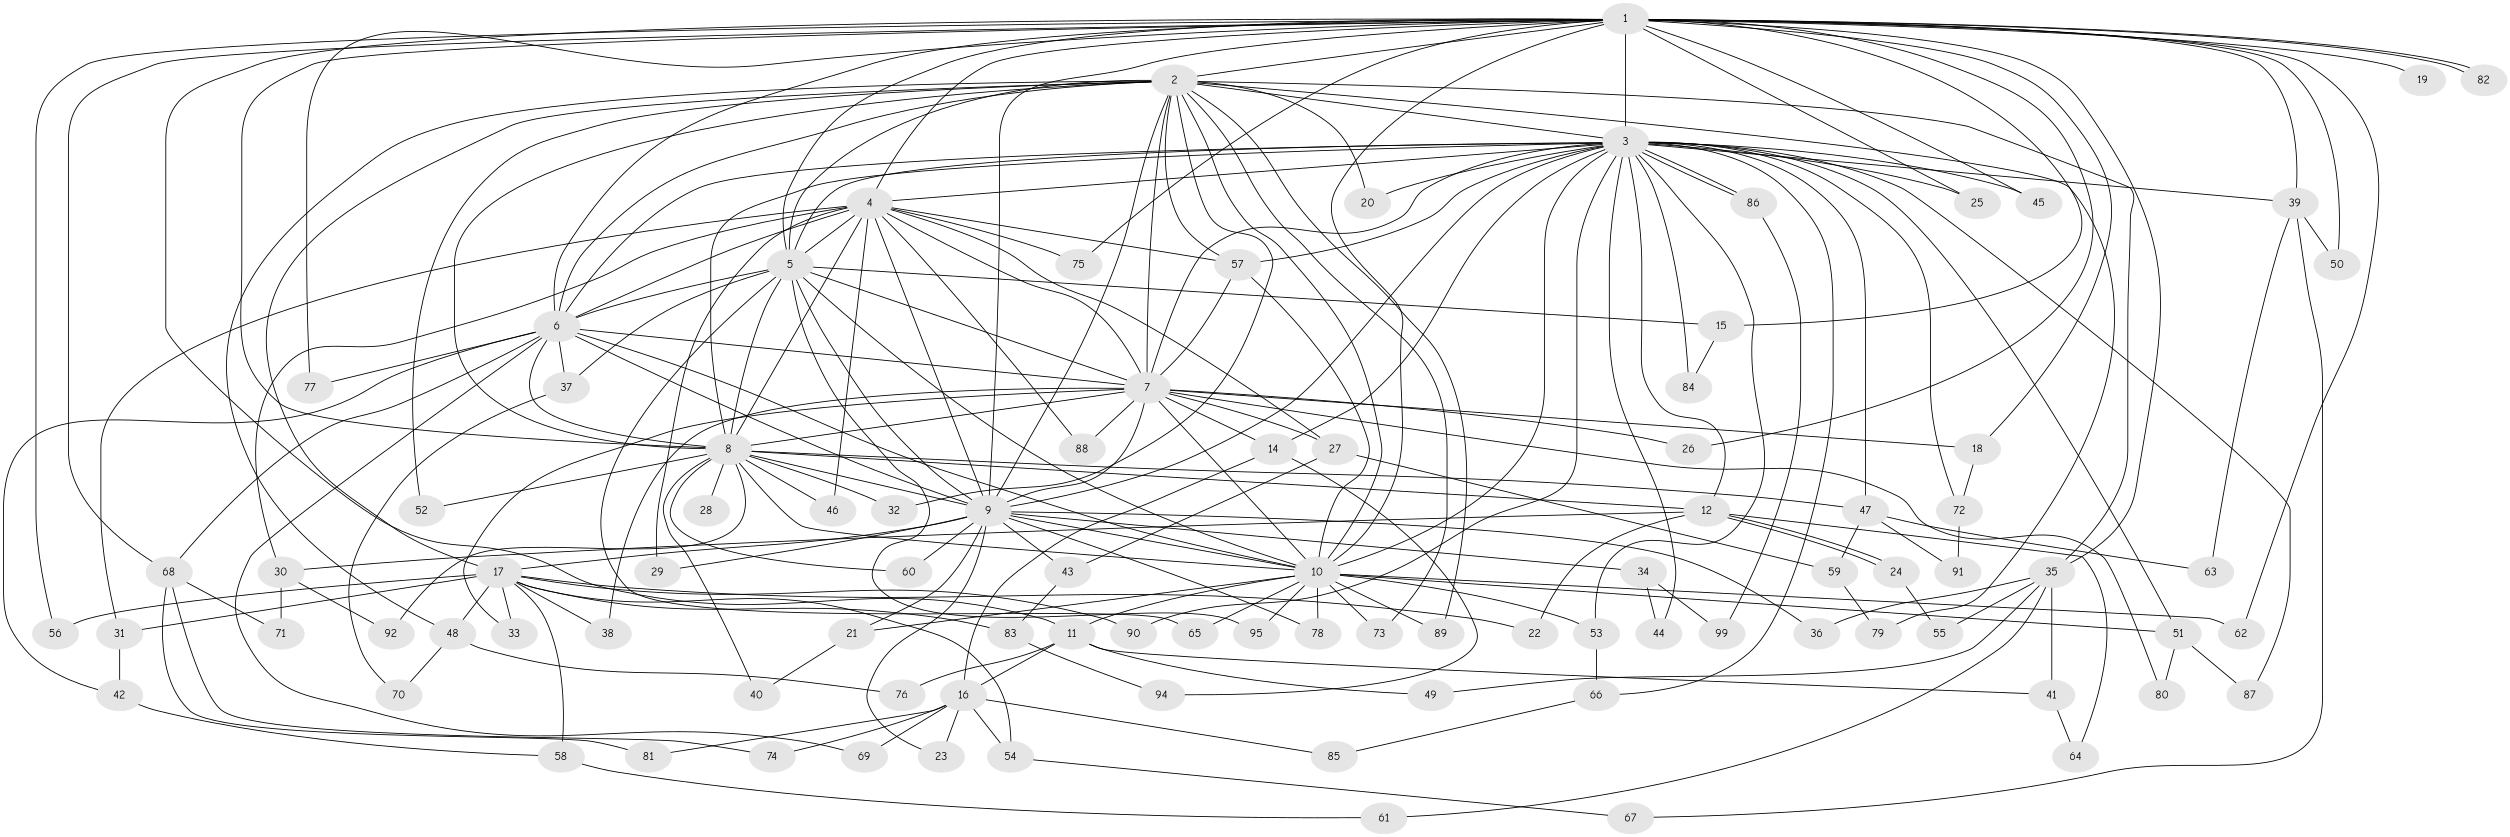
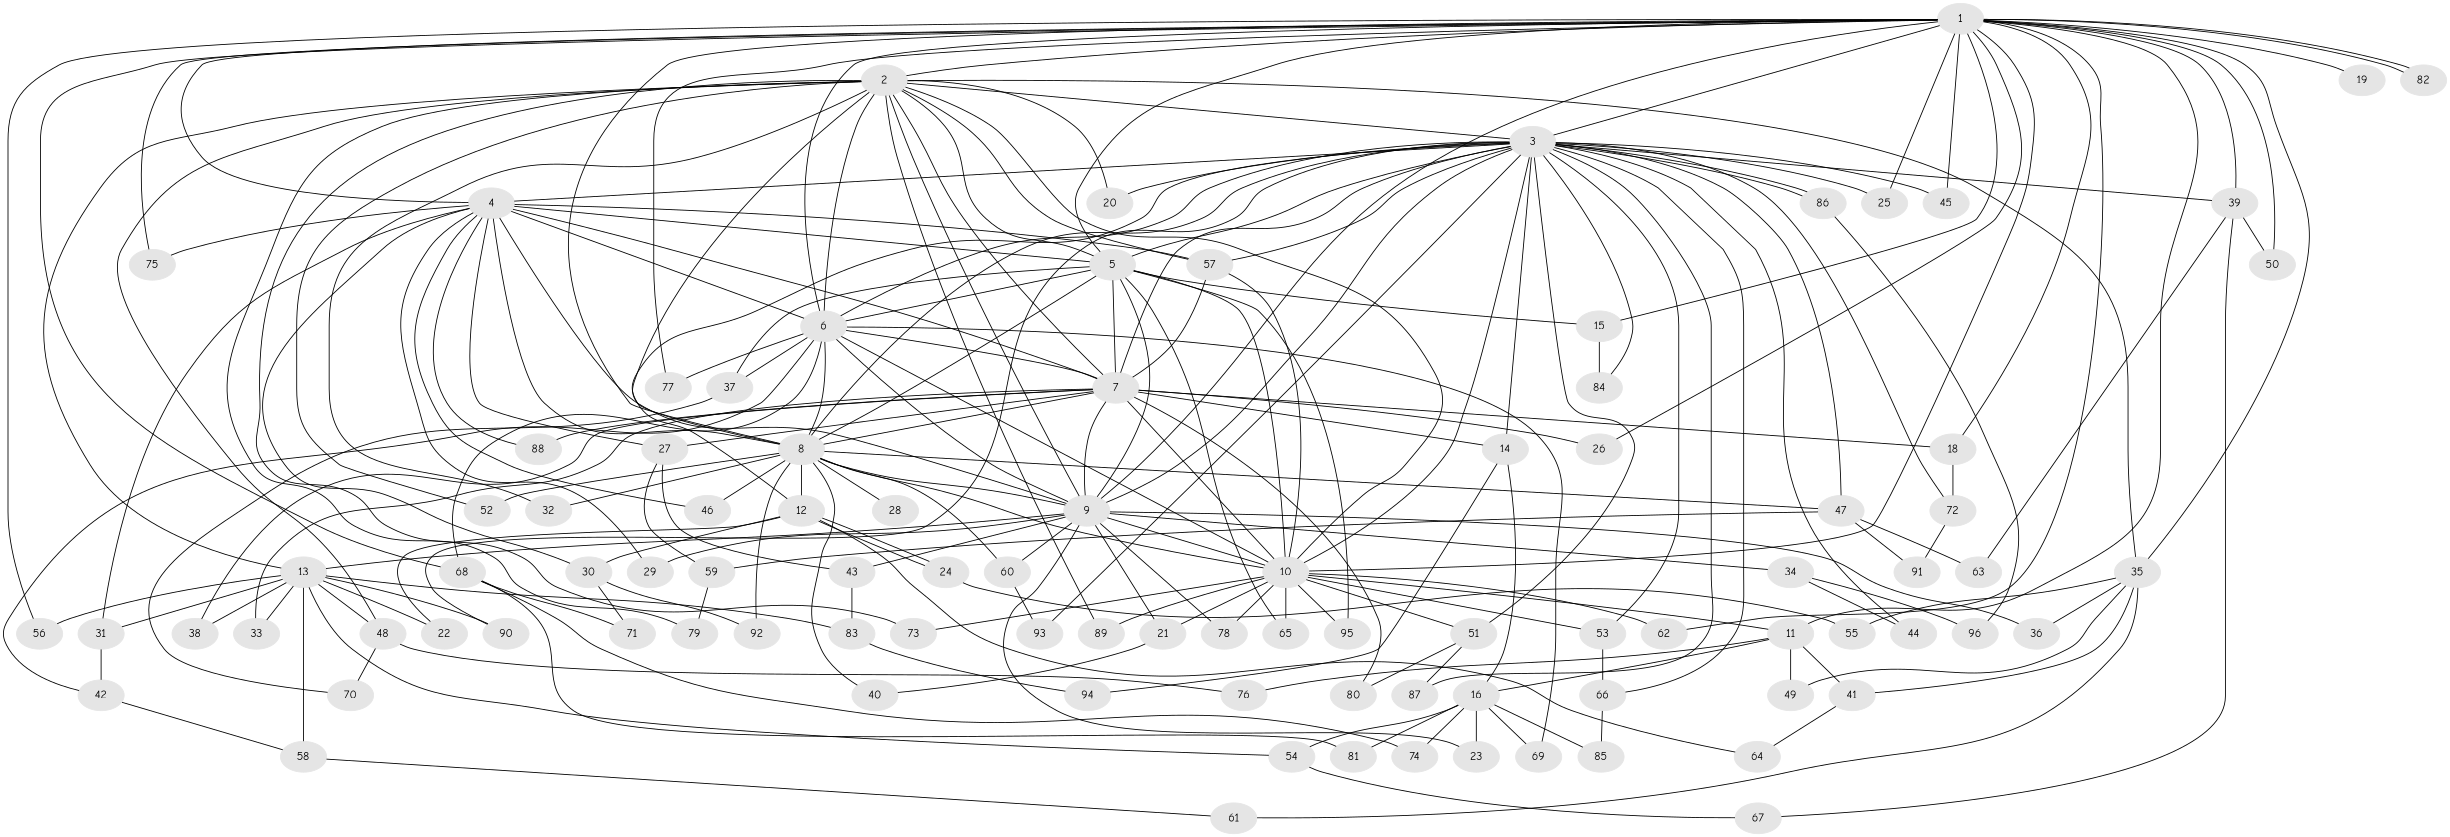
node "17": label "17" -> "13"
node "93": added
node "99": label "99" -> "96"
